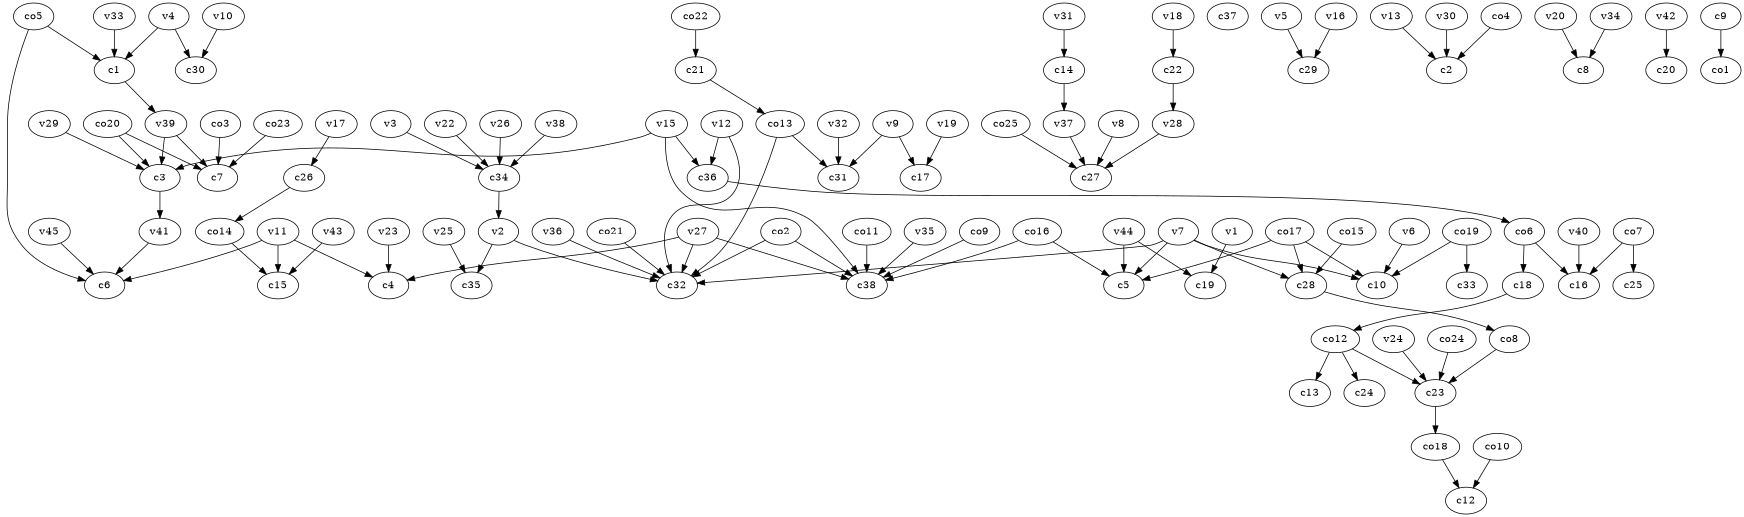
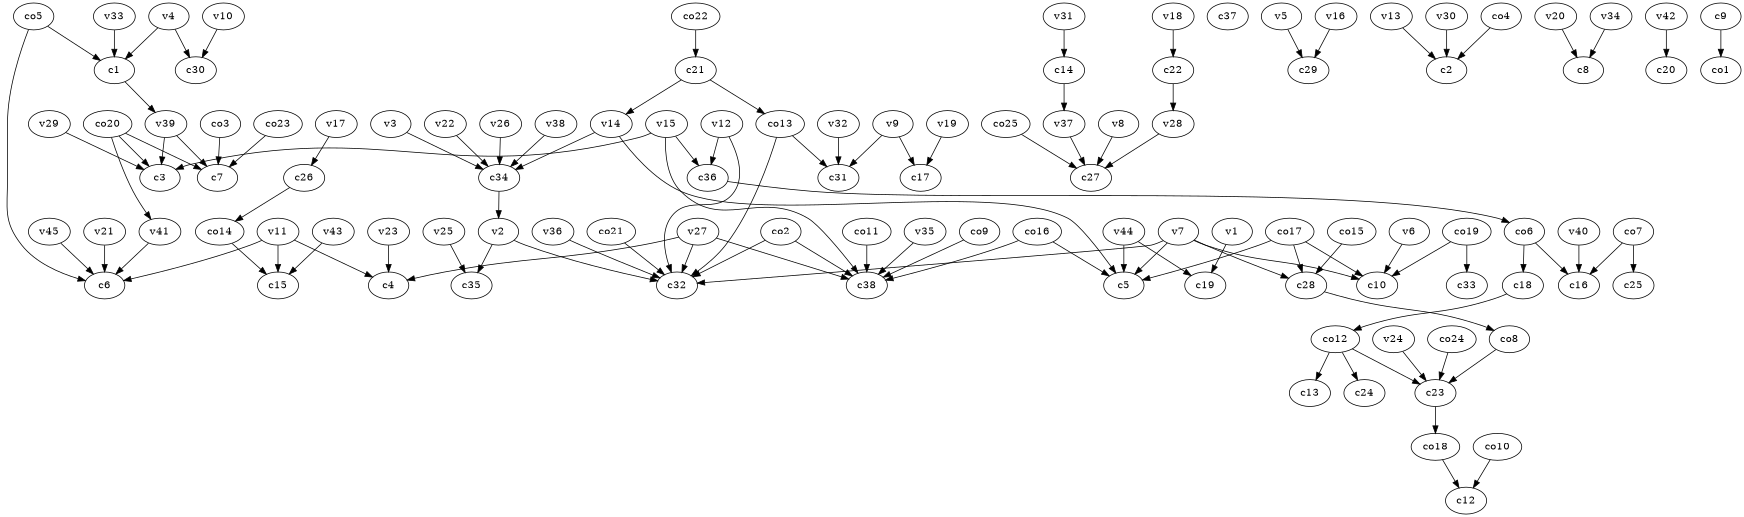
node "v14": added
edge "c3" -> "v41": now "co20" -> "v41"
node "v21": added
